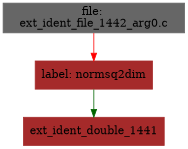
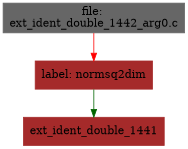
node "file: ext_ident_file_1442_arg0.c": label "file: ext_ident_file_1442_arg0.c" -> "file: ext_ident_double_1442_arg0.c"
